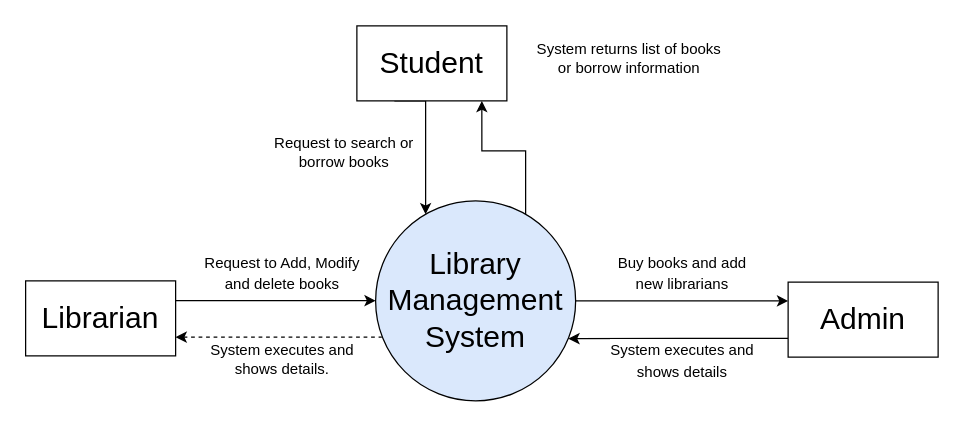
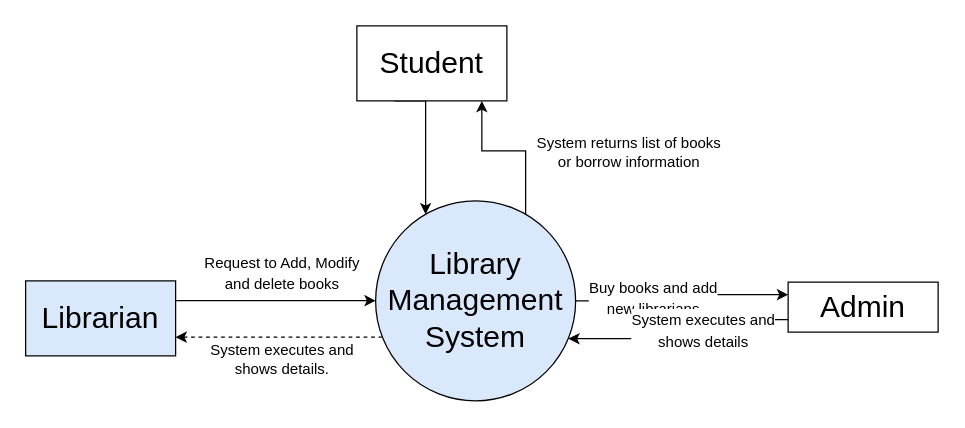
node "System returns list of books or borrow information": moved (629, 58) -> (629, 151)
node "Request to search or borrow books": removed
node "Librarian": fillcolor #ffffff -> #dae8fc
node "Admin": size 150x75 -> 150x50
